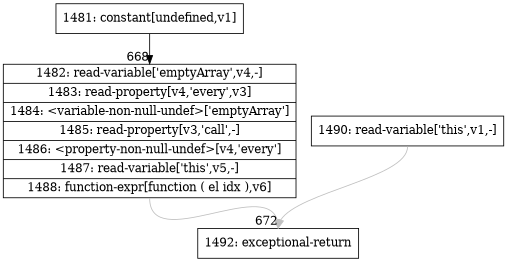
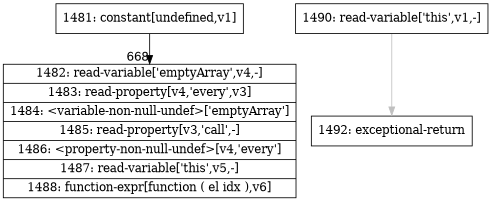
edge "1482: read-variable['emptyArray',v4,-]" -> "1492: exceptional-return": removed
